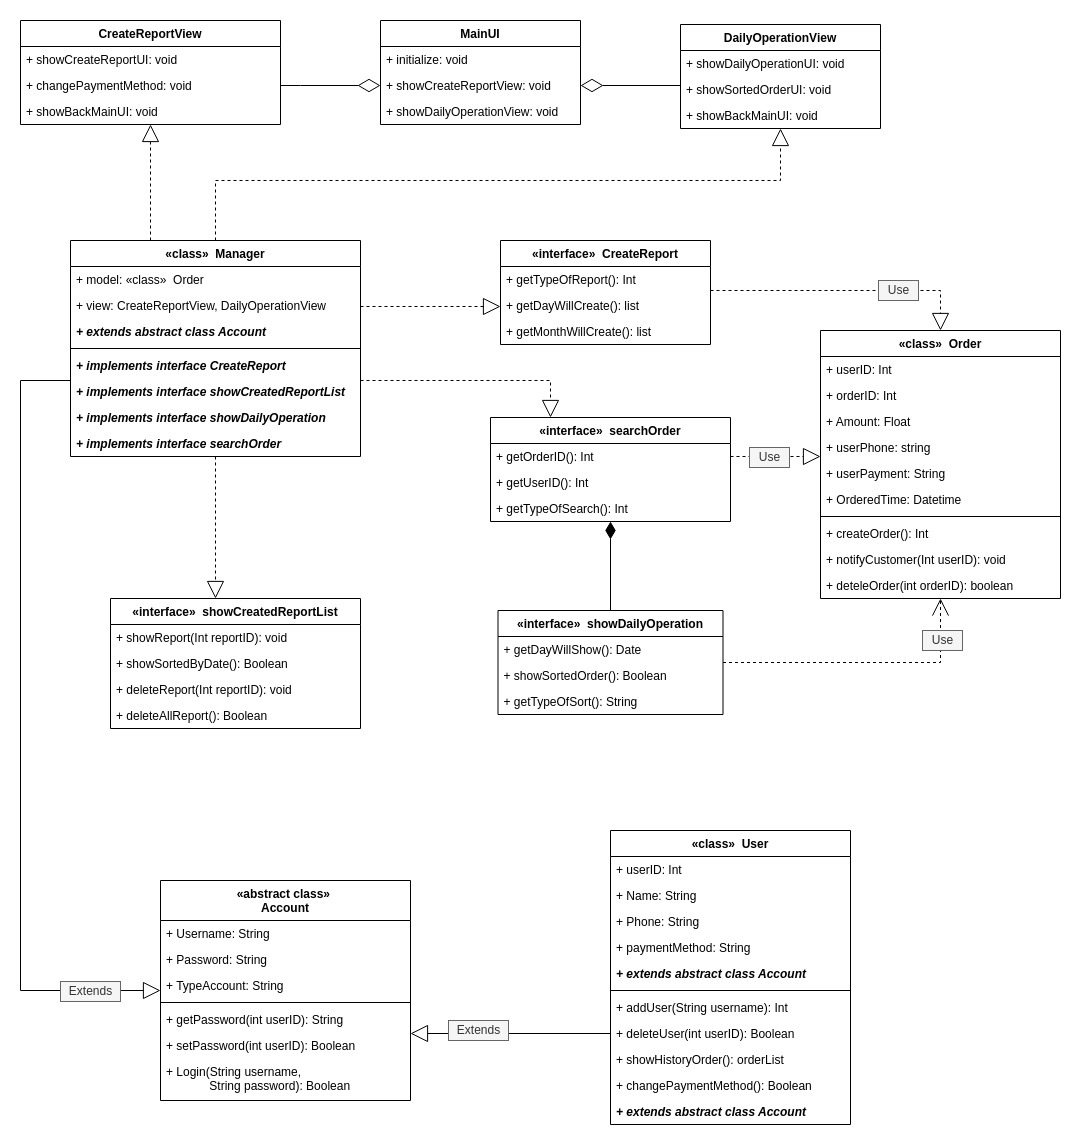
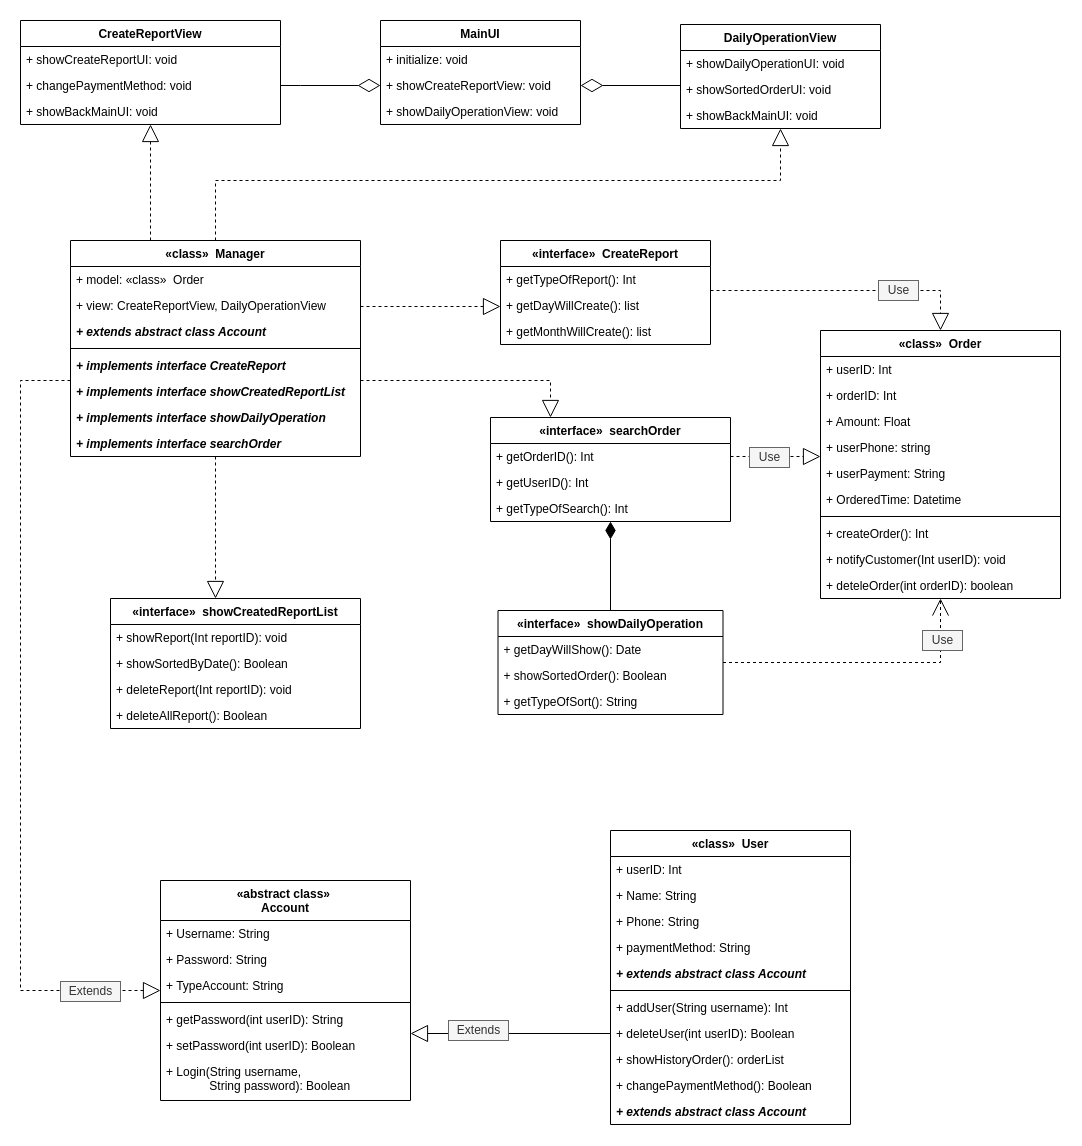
edge "«class» Manager" -> "«abstract class» Account": style solid -> dashed
